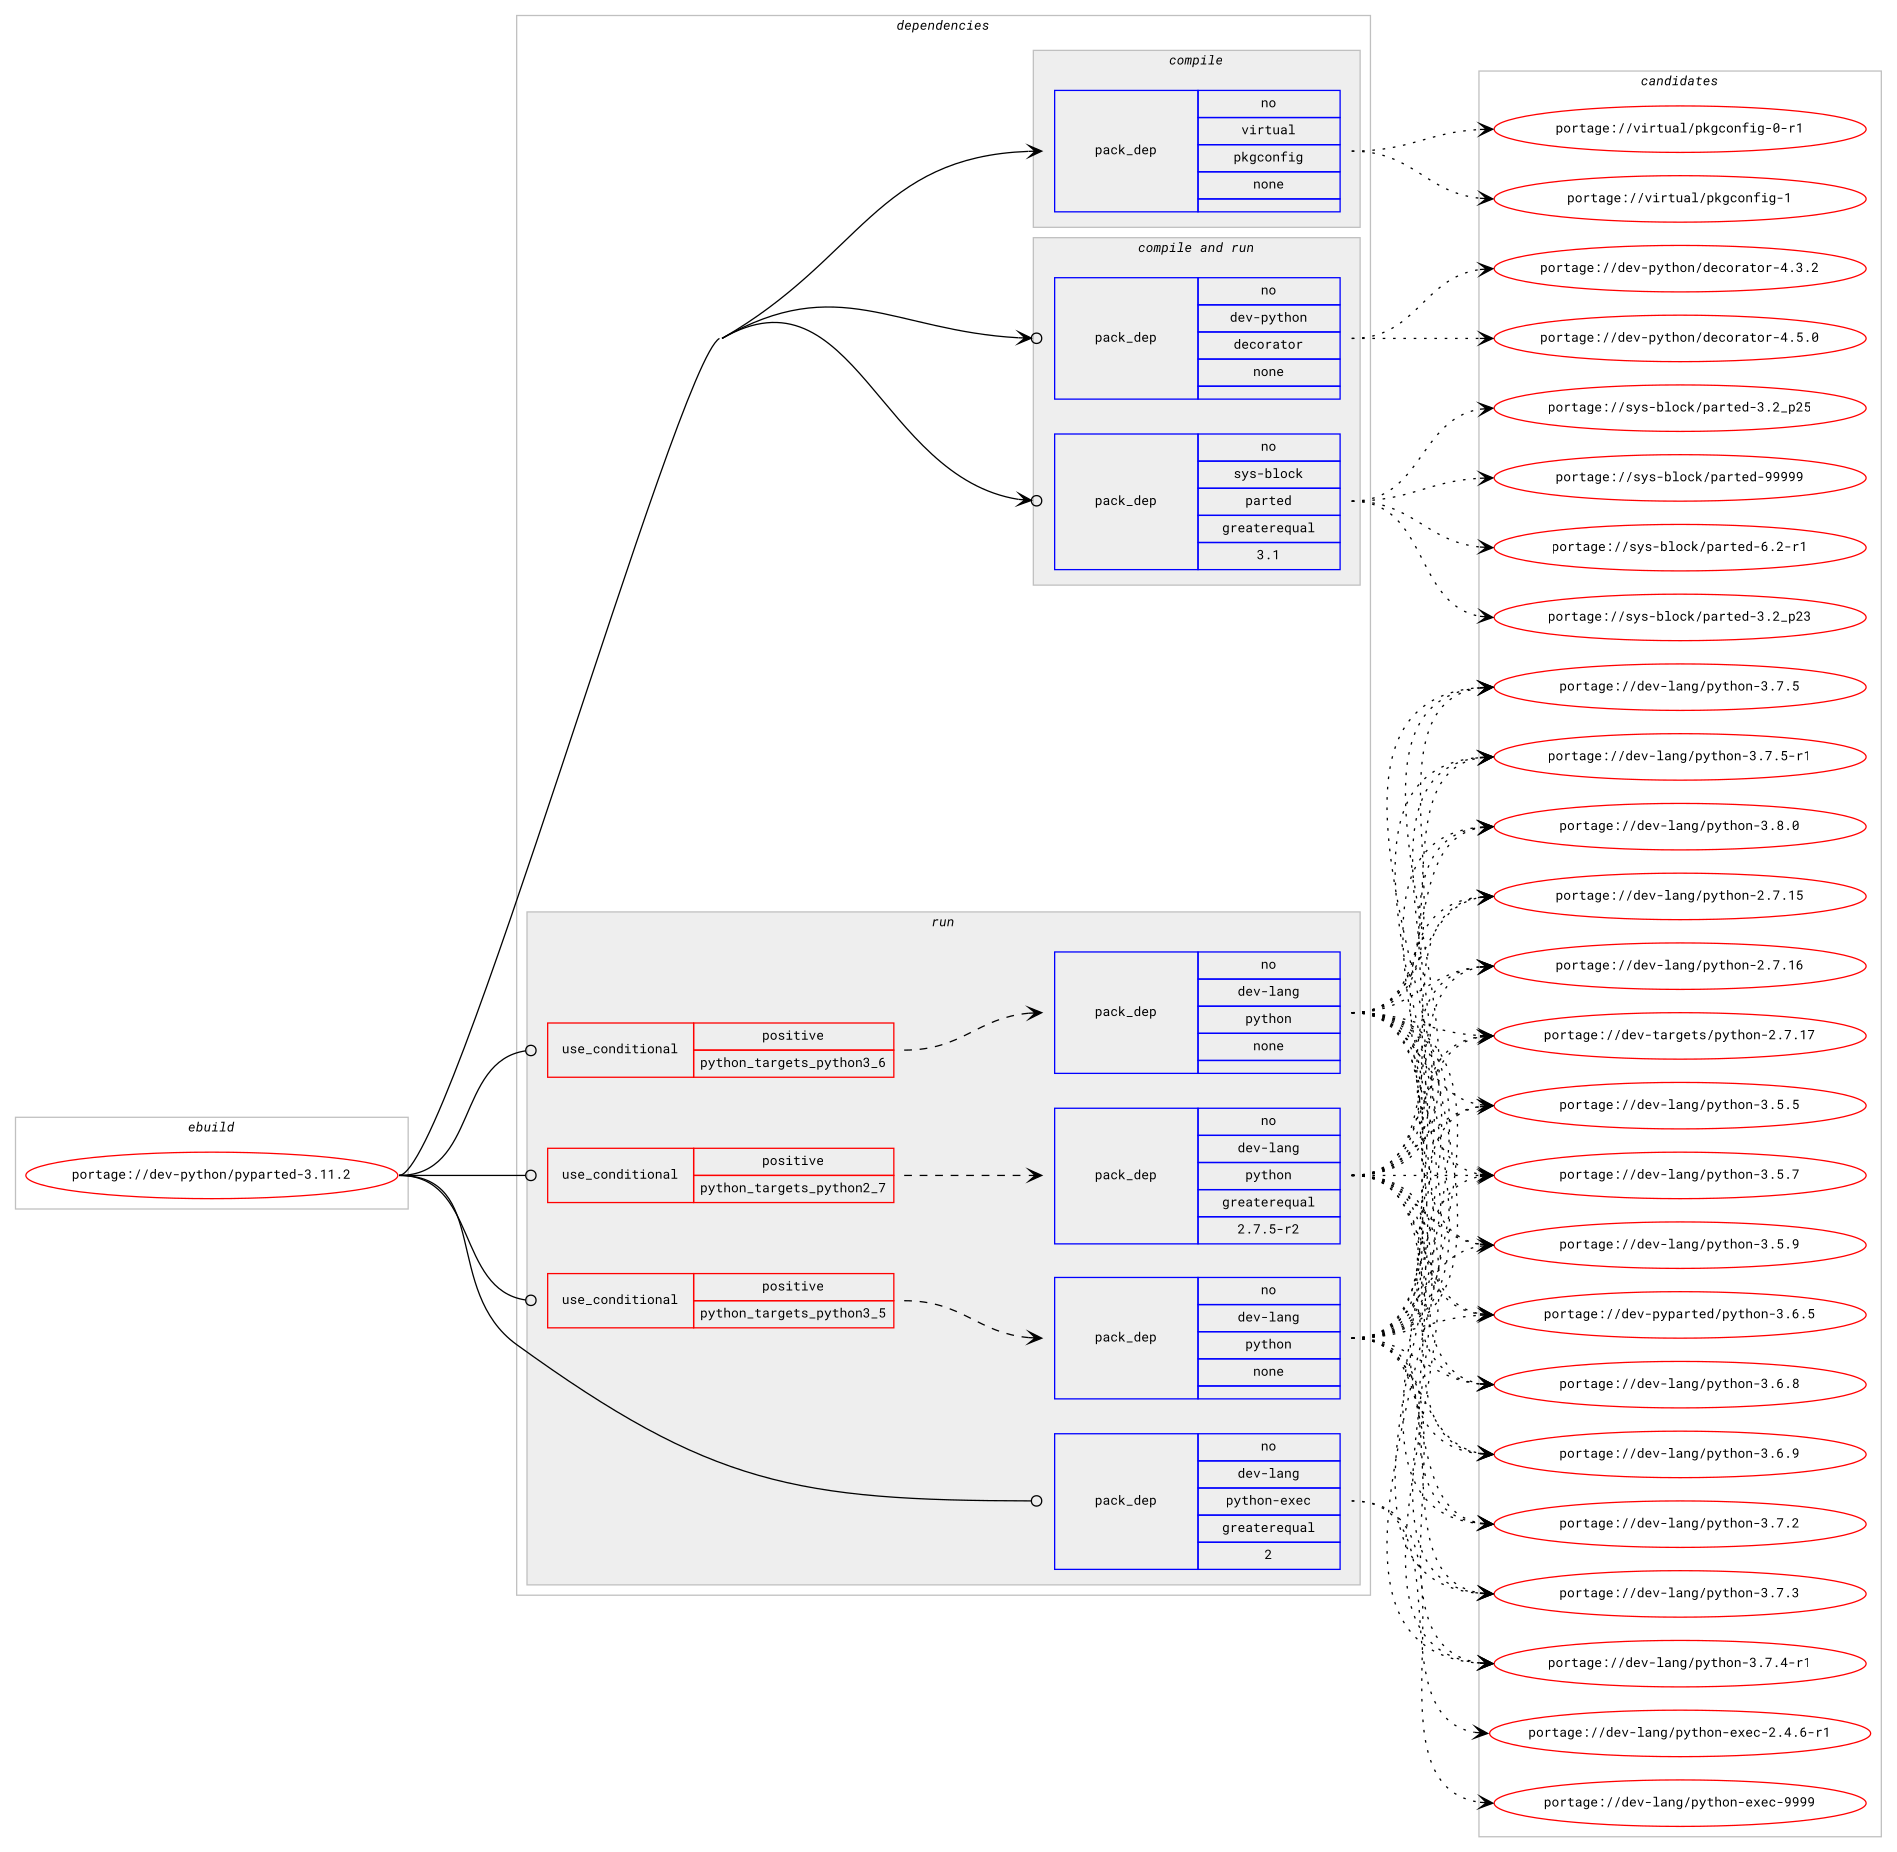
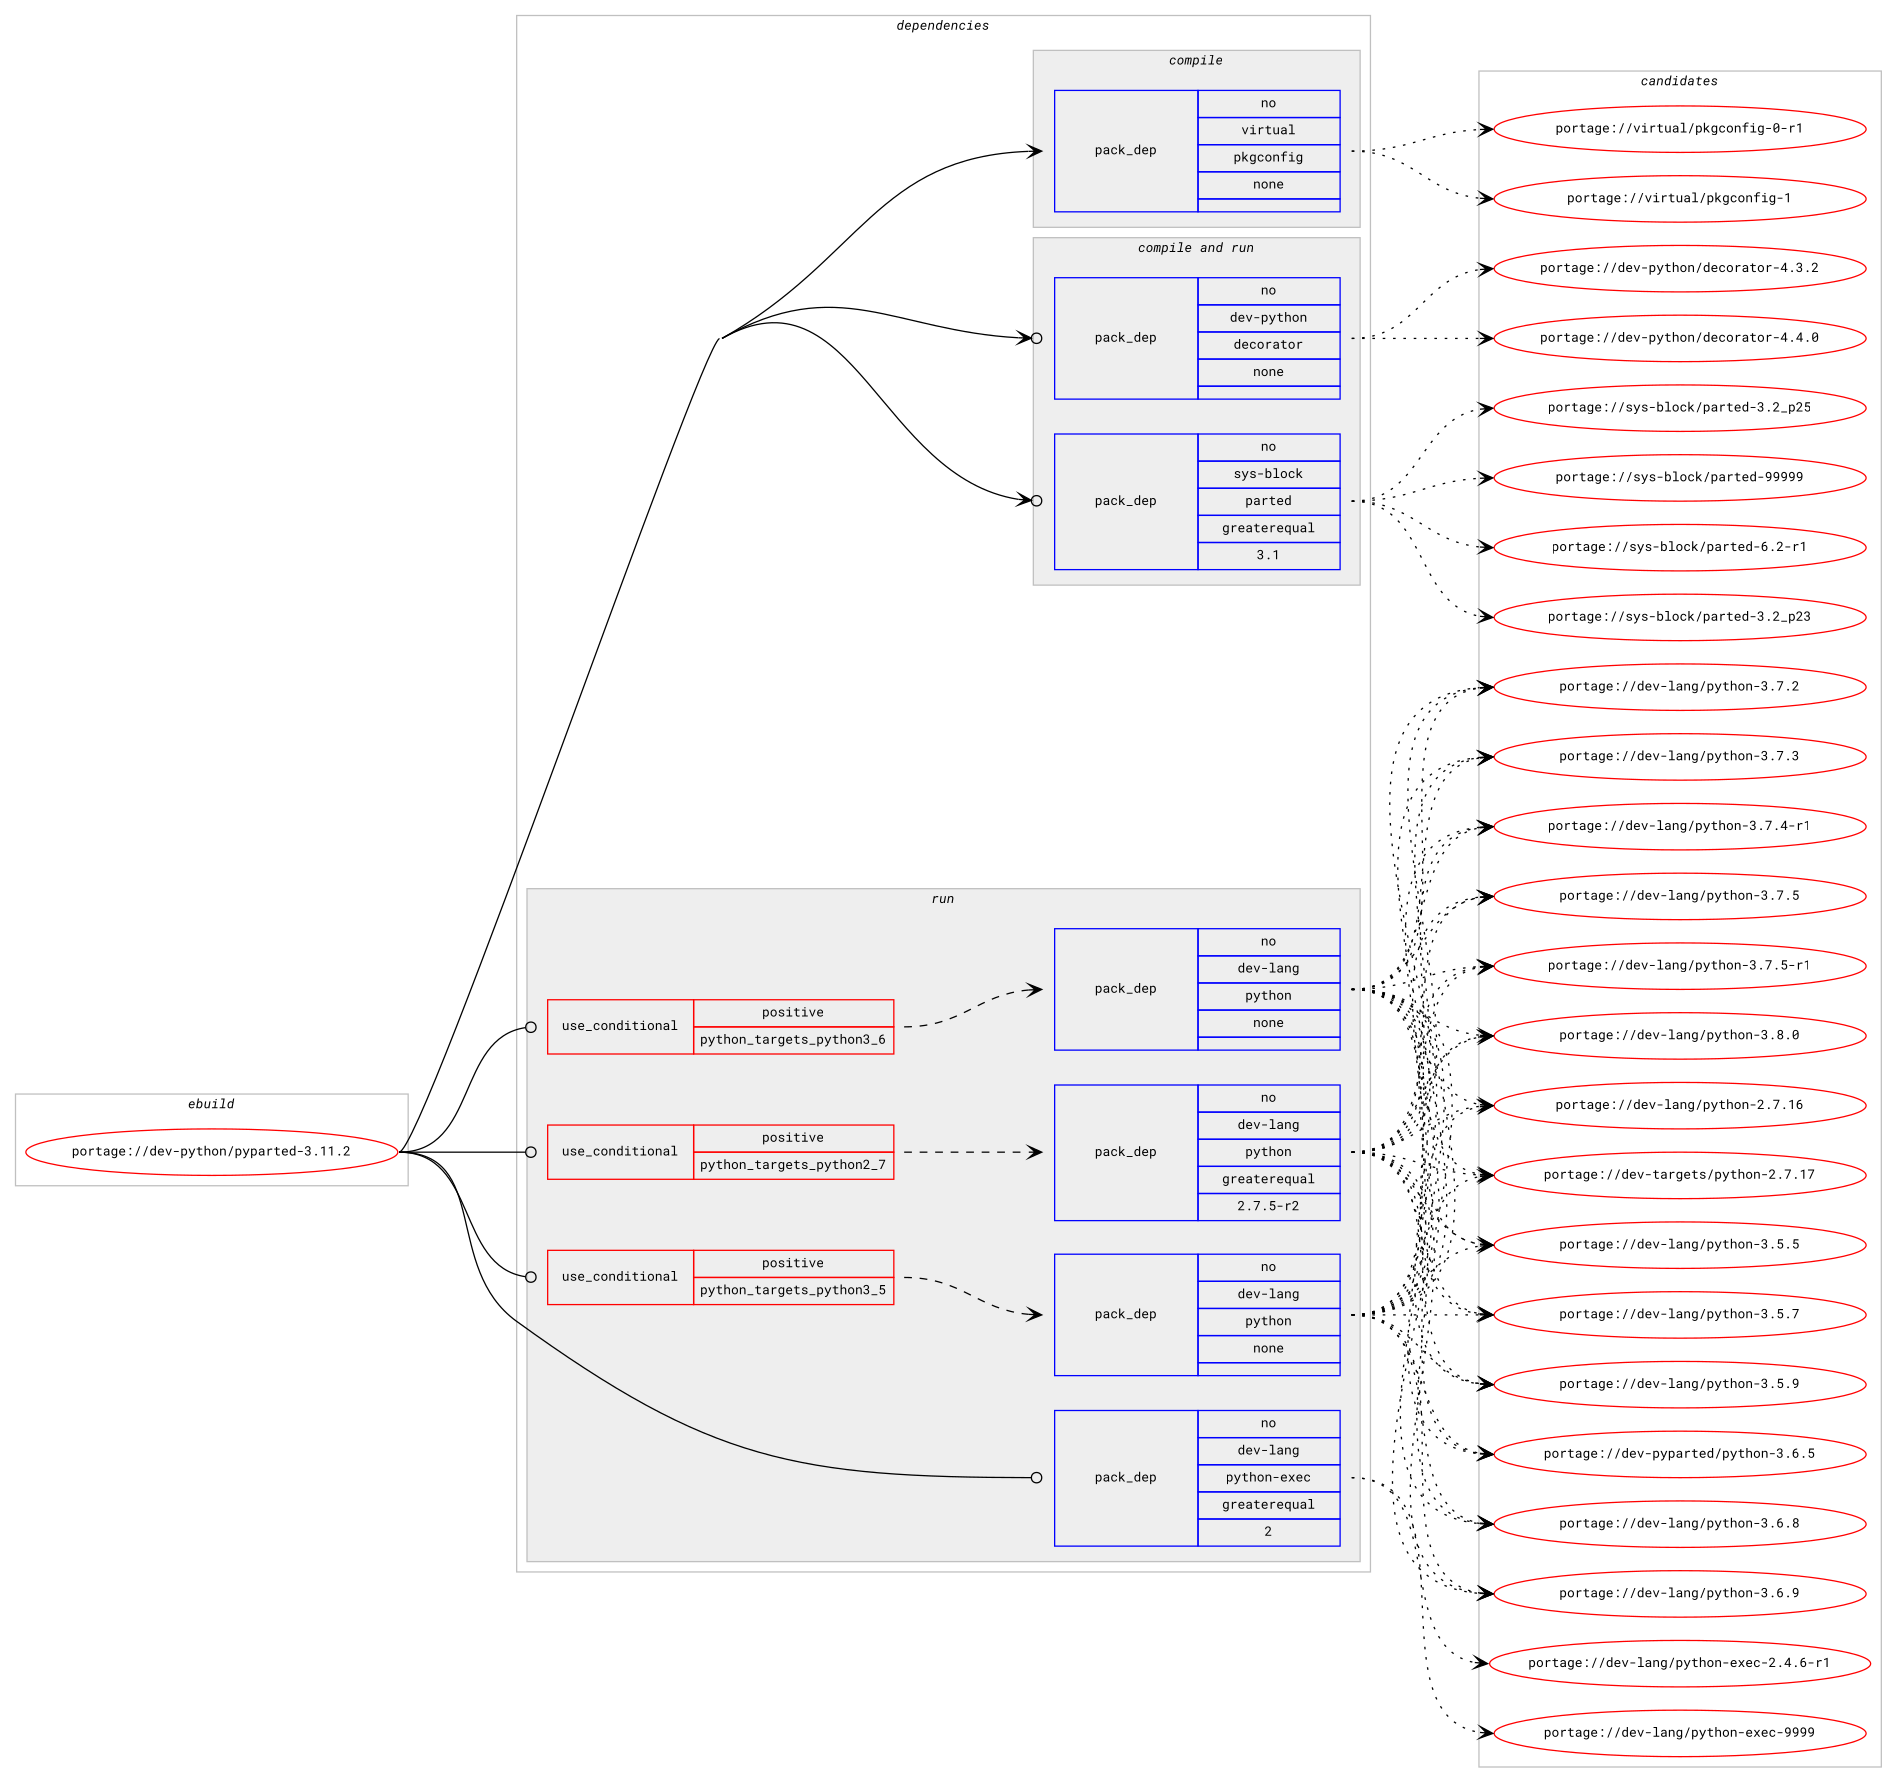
node "portage://dev-python/decorator-4.5.0": label "portage://dev-python/decorator-4.5.0" -> "portage://dev-python/decorator-4.4.0"
node "portage://dev-lang/python-2.7.15": removed
